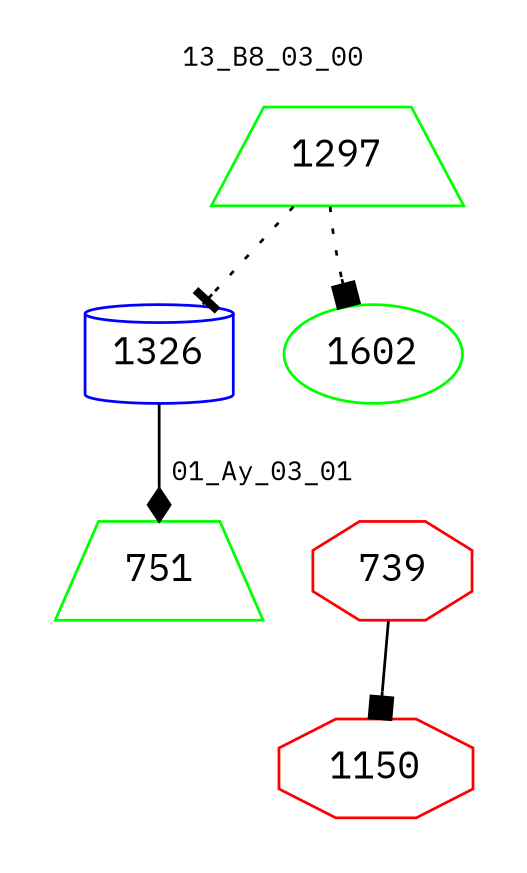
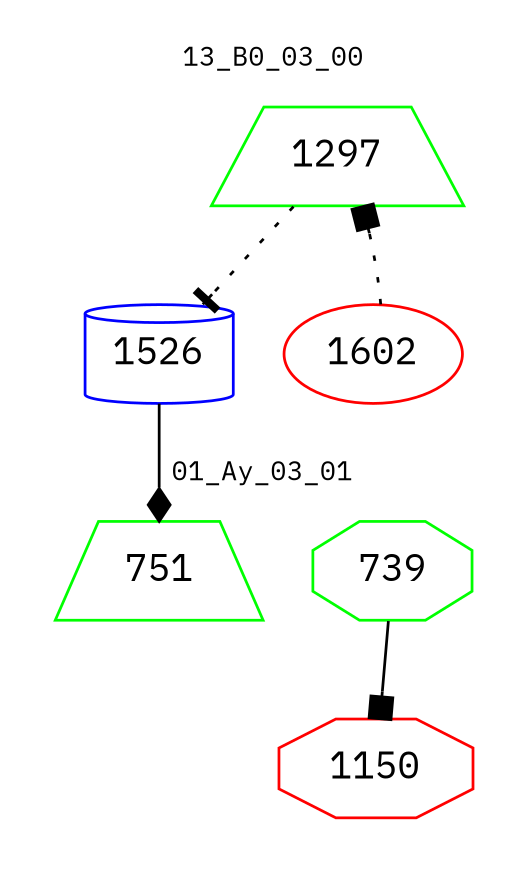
cluster "13_B8_03_00": label "13_B8_03_00" -> "13_B0_03_00"
edge "1297" -> "1602": reversed
node "1326": label "1326" -> "1526"
node "1602": color green -> red
node "739": color red -> green
